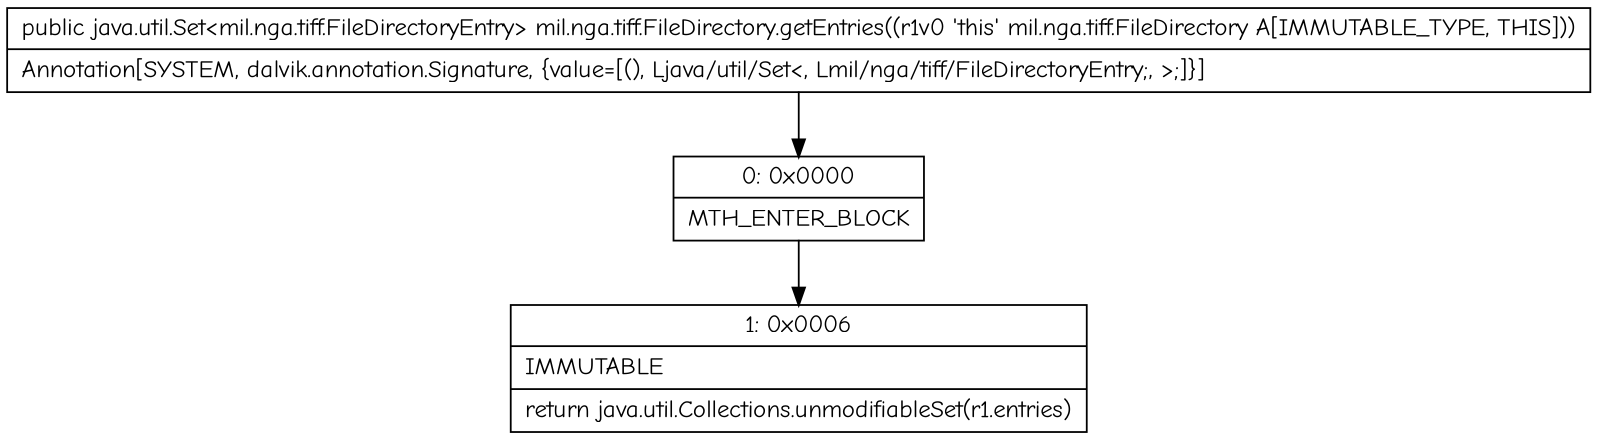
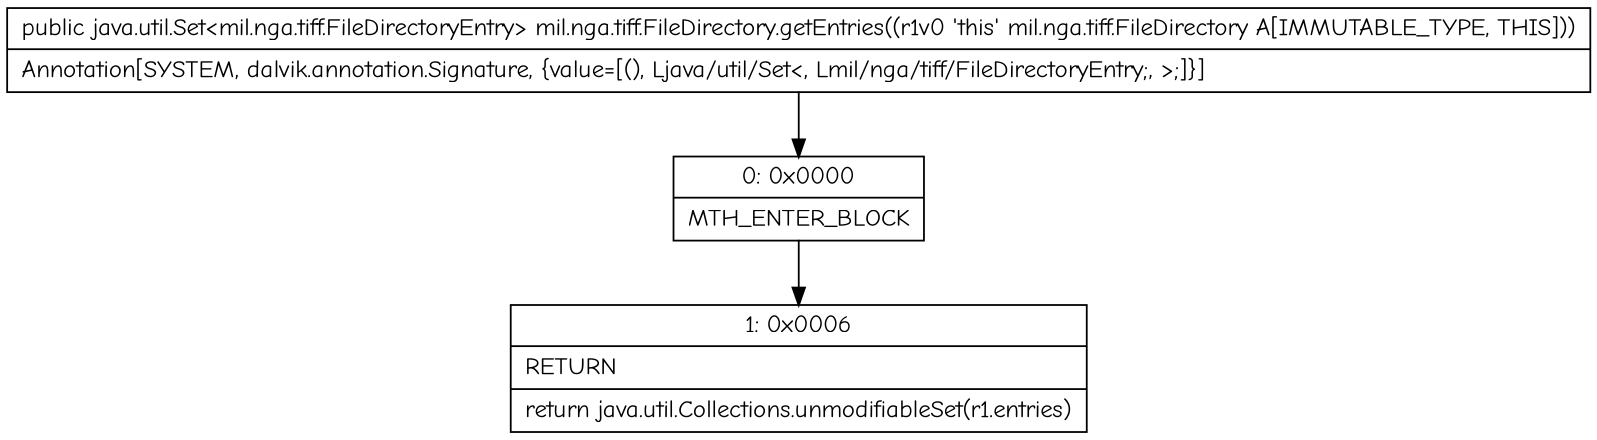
node "1: 0x0006": text "IMMUTABLE" -> "RETURN"
